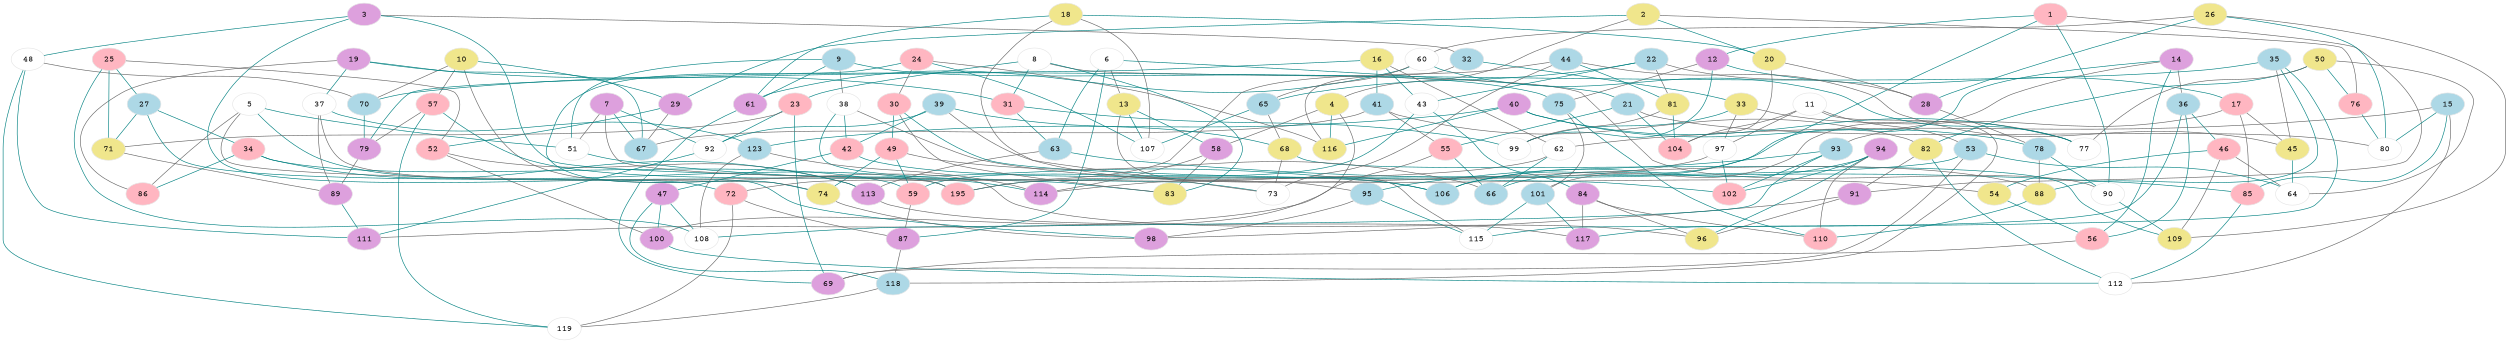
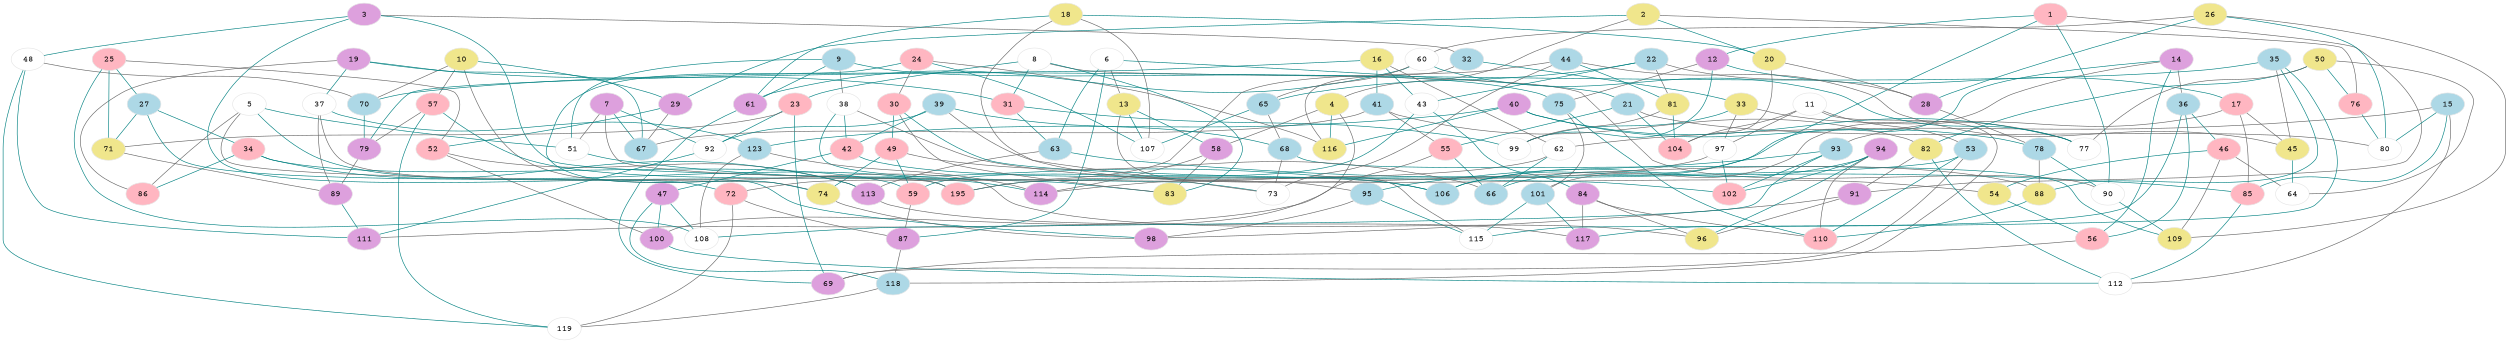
node "68": fillcolor khaki -> lightblue
edge "53" -- "64": now "53" -- "110"
